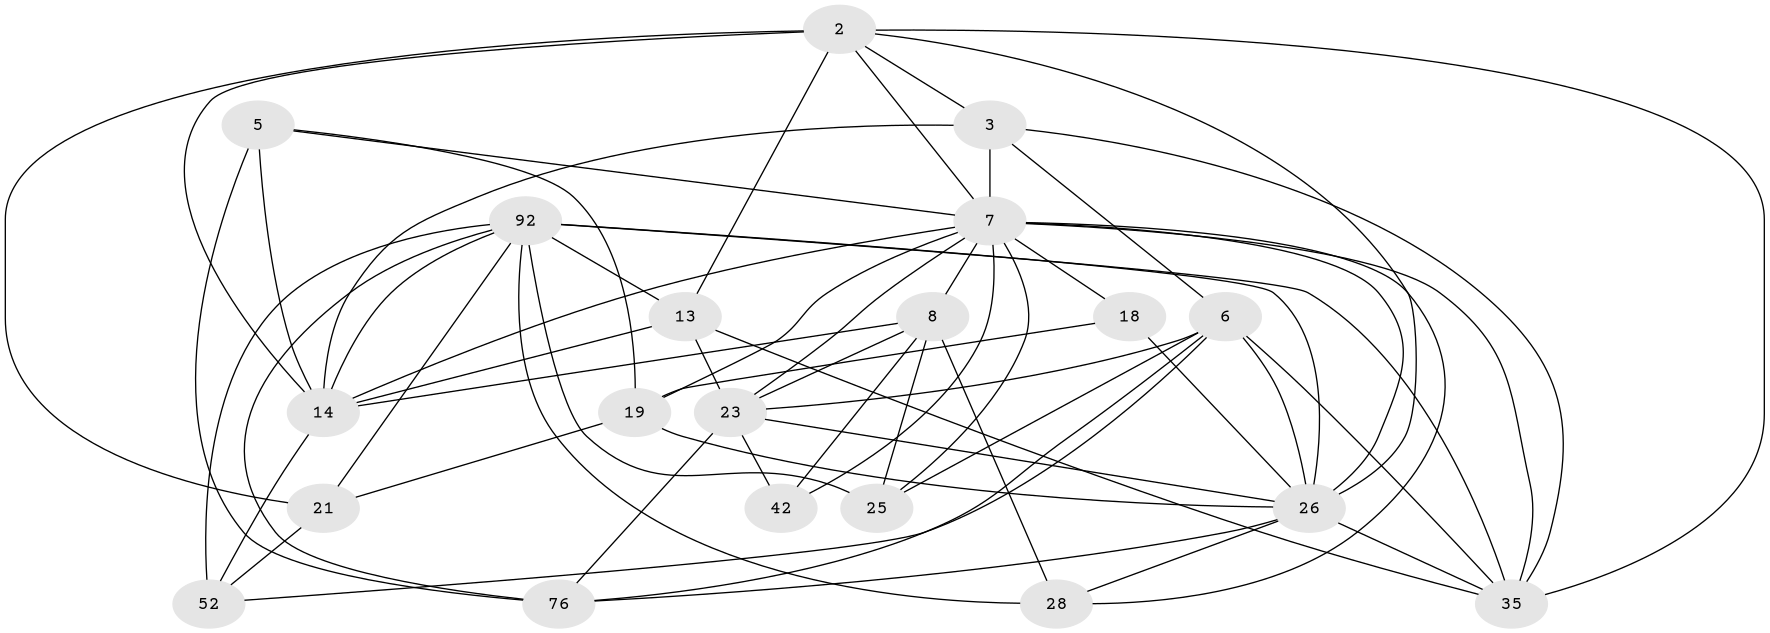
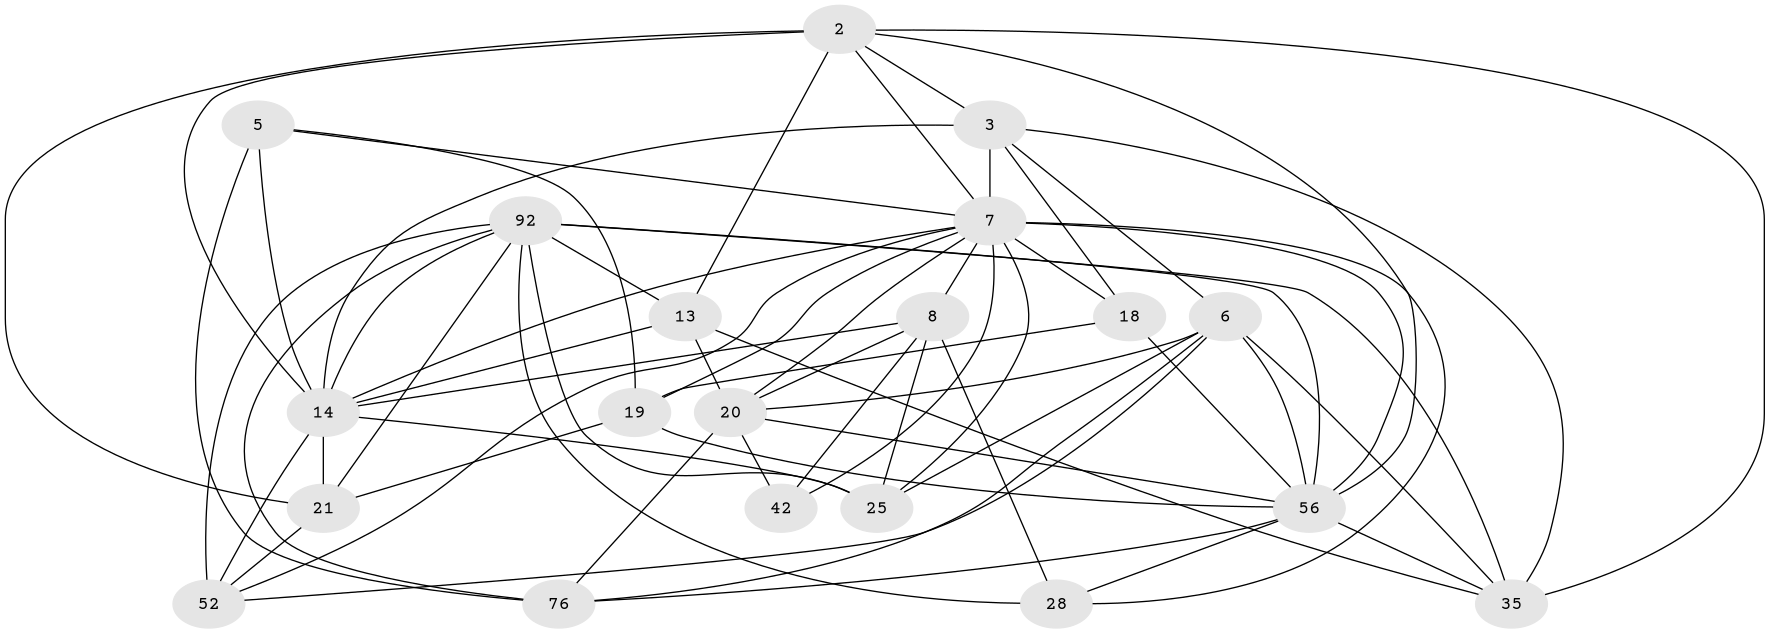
edge "3" -- "18": added
edge "7" -- "35": now "7" -- "52"
node "23": label "23" -> "20"
edge "14" -- "25": added
edge "14" -- "21": added
node "26": label "26" -> "56"
